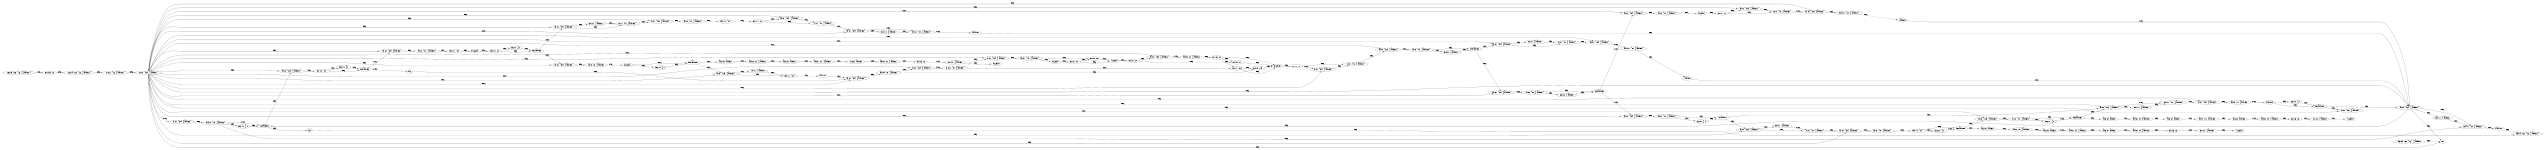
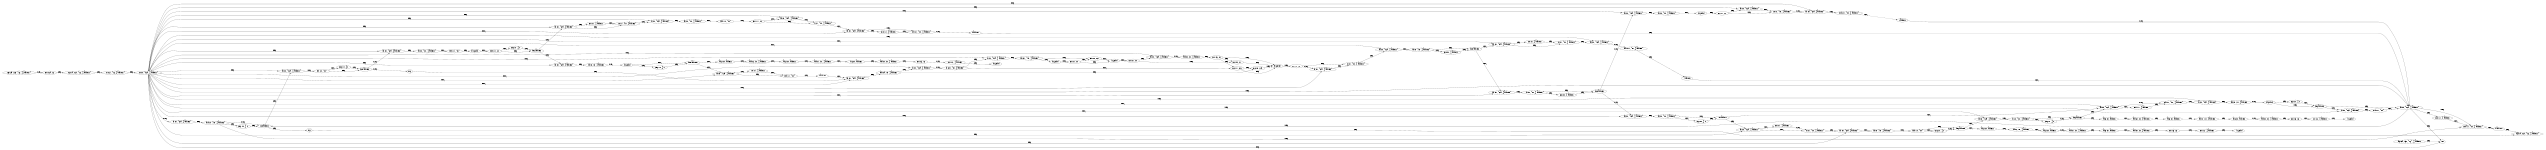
node "strb wzr , [ x0 ]": added
